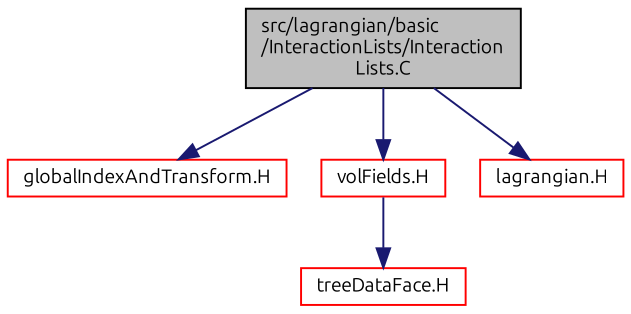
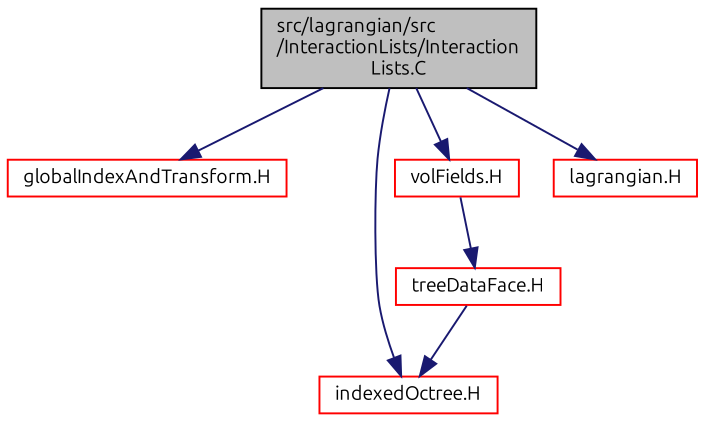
node "src/lagrangian/basic /InteractionLists/Interaction Lists.C": label "src/lagrangian/basic /InteractionLists/Interaction Lists.C" -> "src/lagrangian/src /InteractionLists/Interaction Lists.C"
node "indexedOctree.H": added
